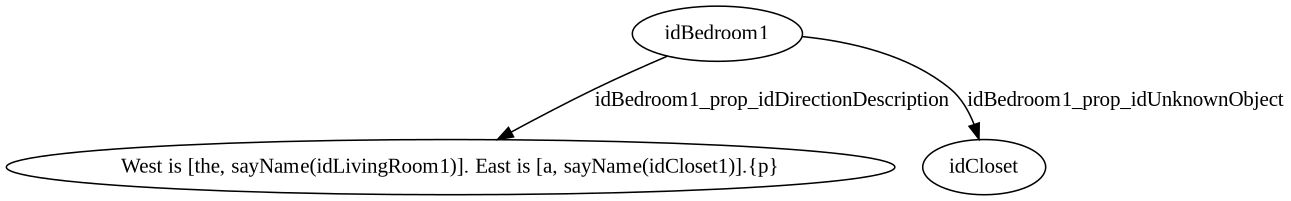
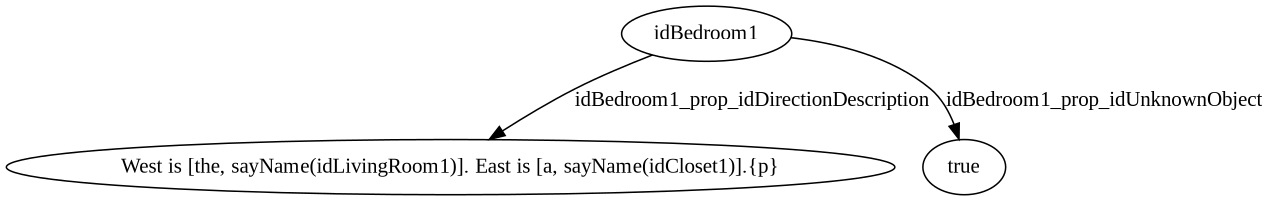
node "idCloset": label "idCloset" -> "true"
